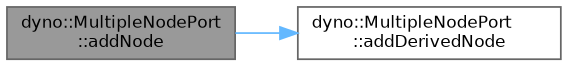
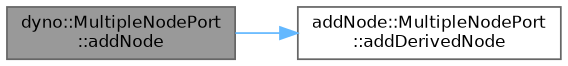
node "dyno::MultipleNodePort ::addDerivedNode": label "dyno::MultipleNodePort ::addDerivedNode" -> "addNode::MultipleNodePort ::addDerivedNode"
